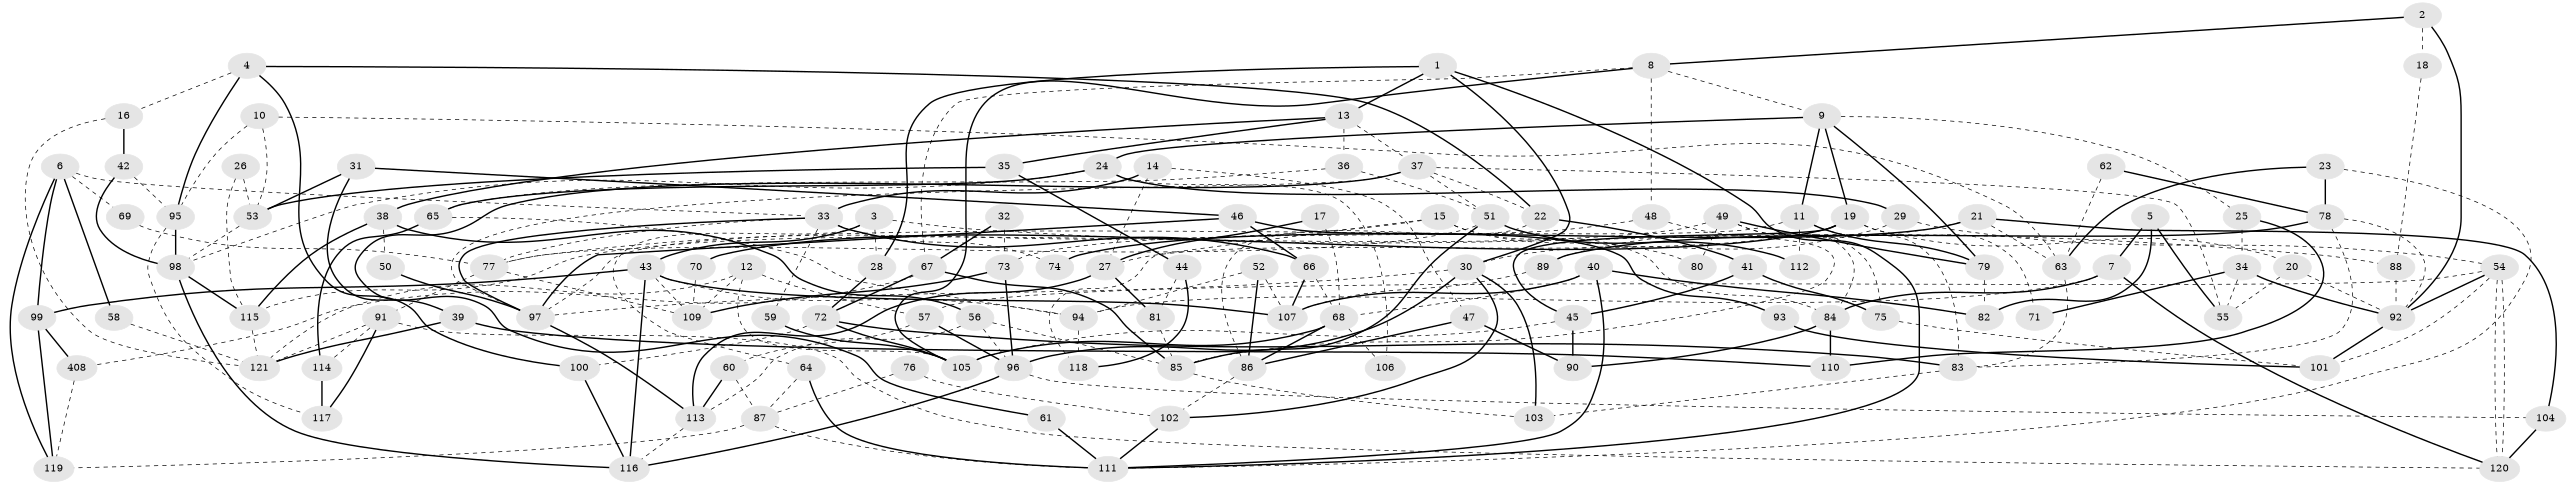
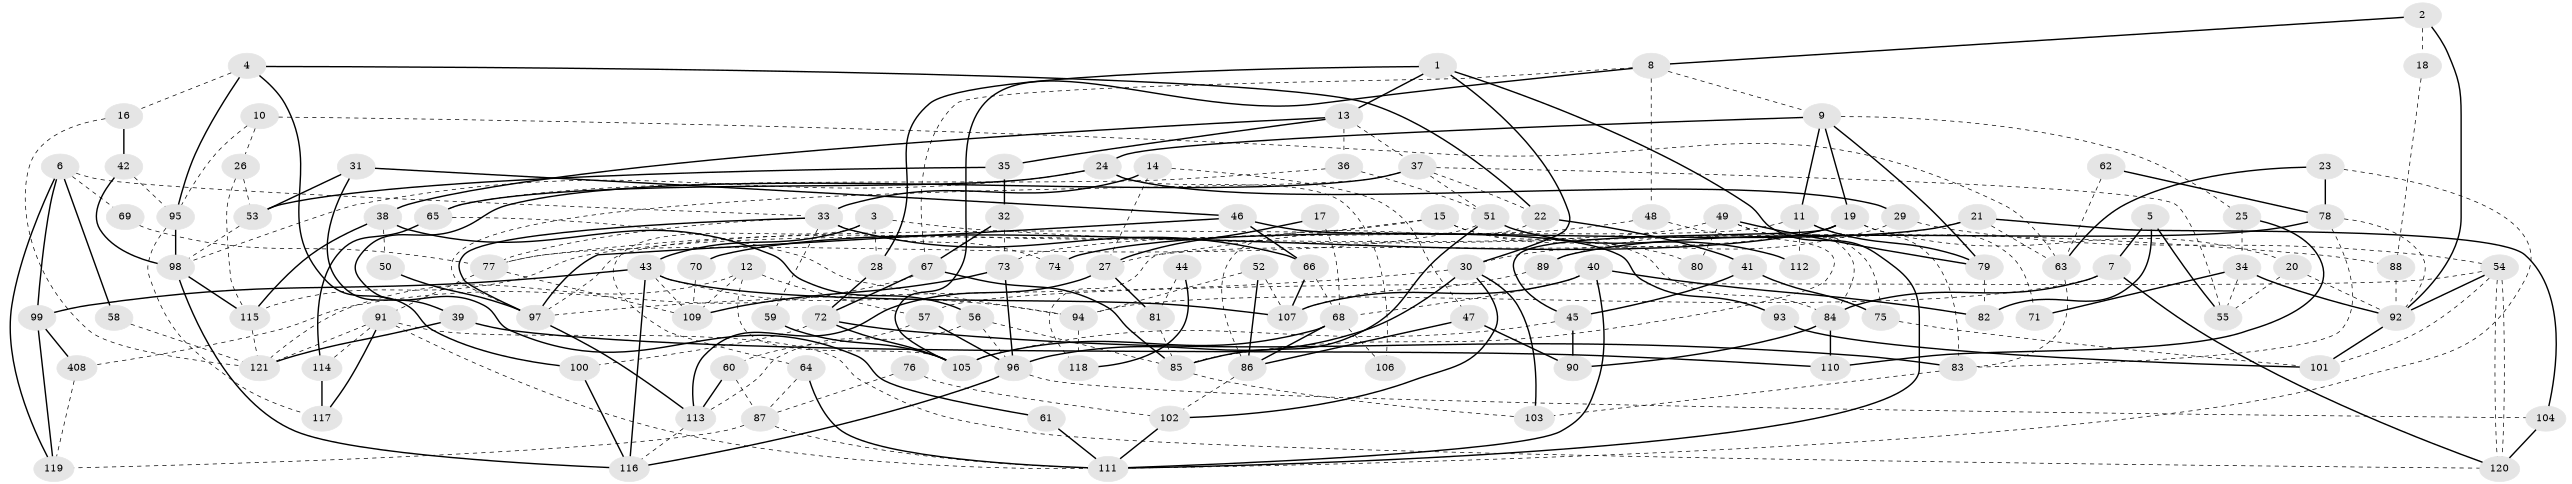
edge "10" -- "53": now "10" -- "26"
edge "35" -- "44": now "35" -- "32"
edge "91" -- "111": added
